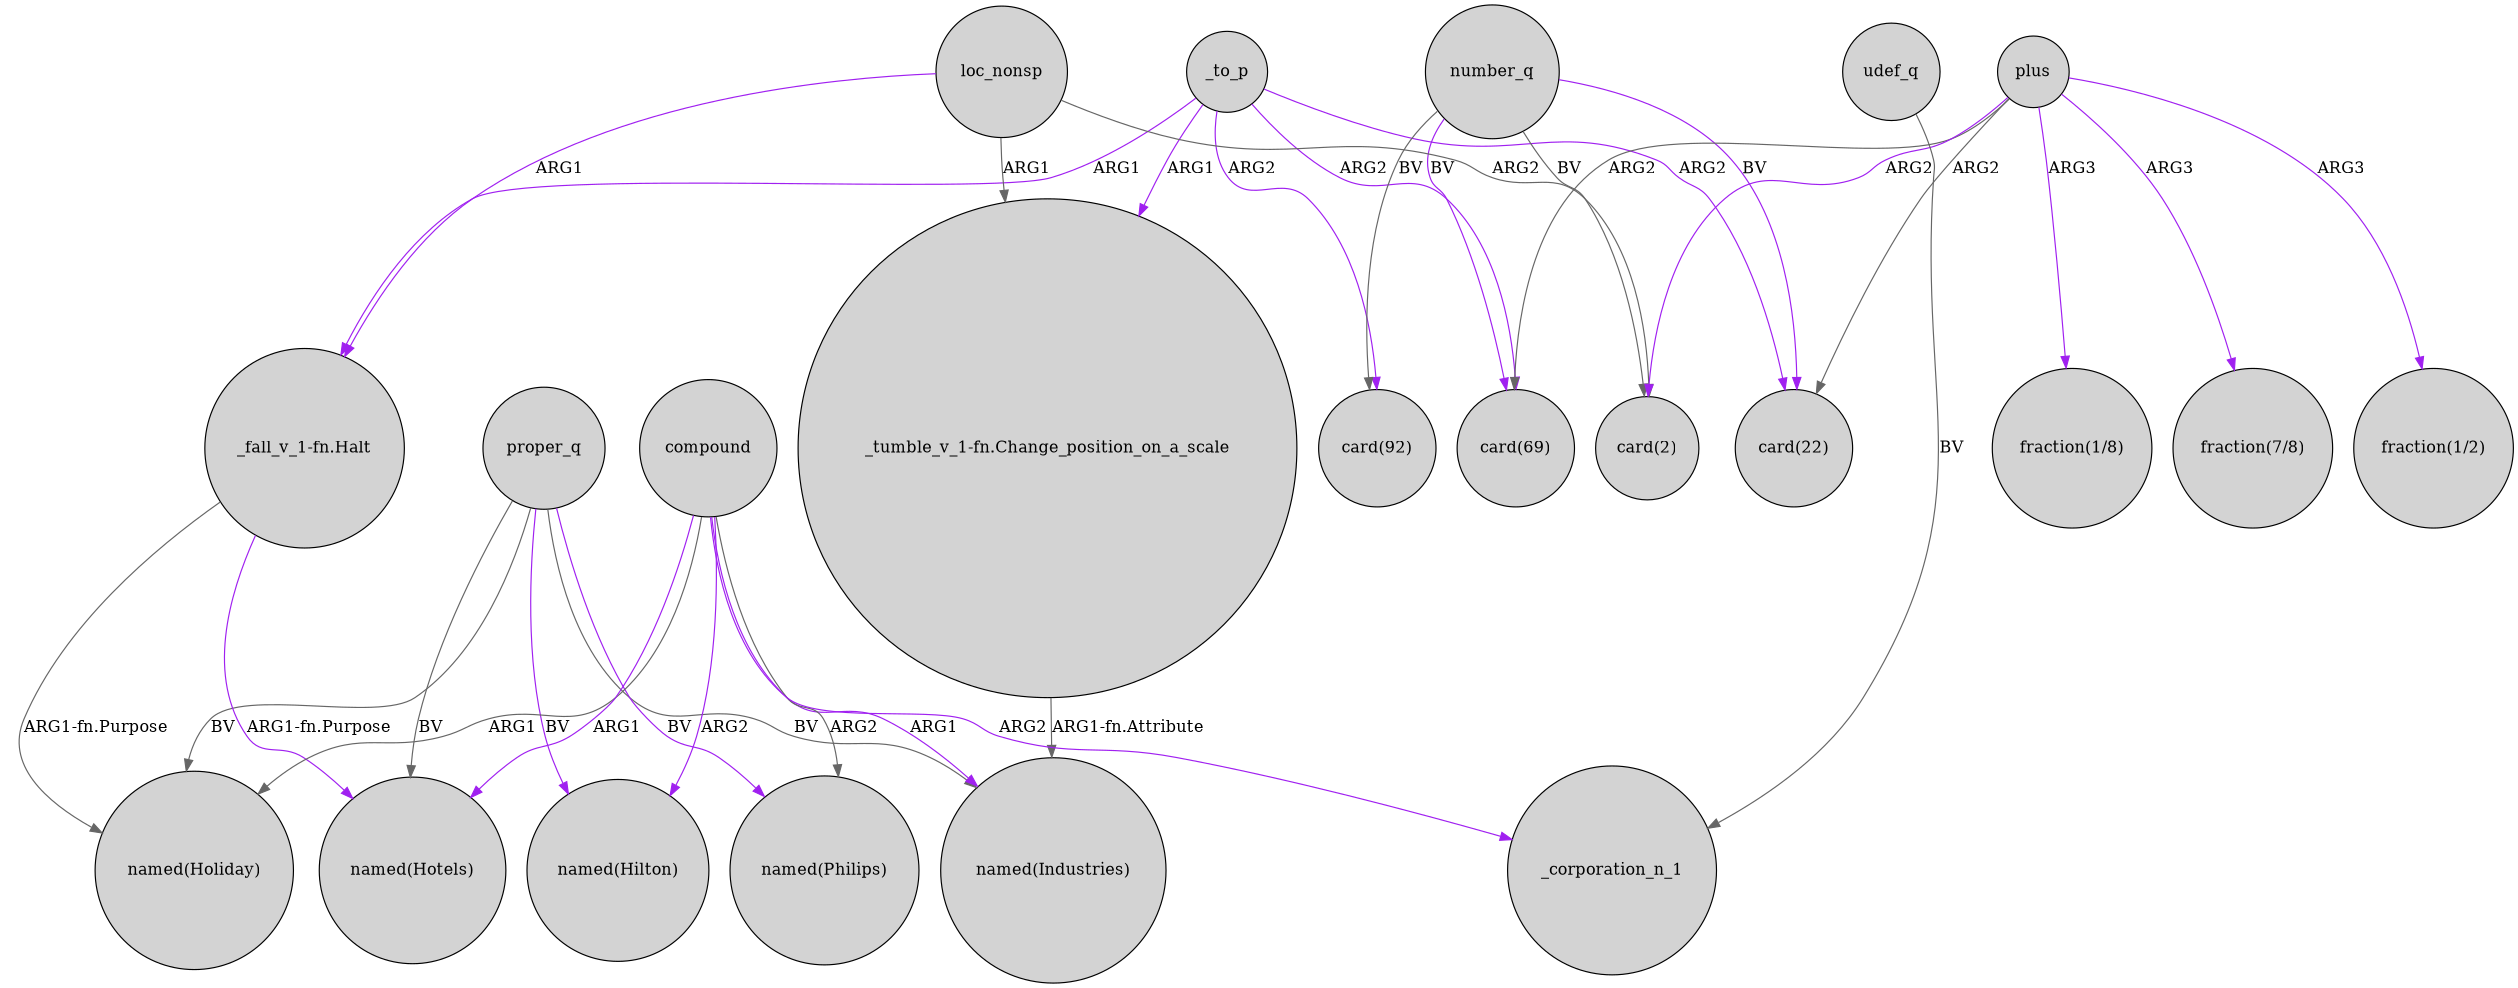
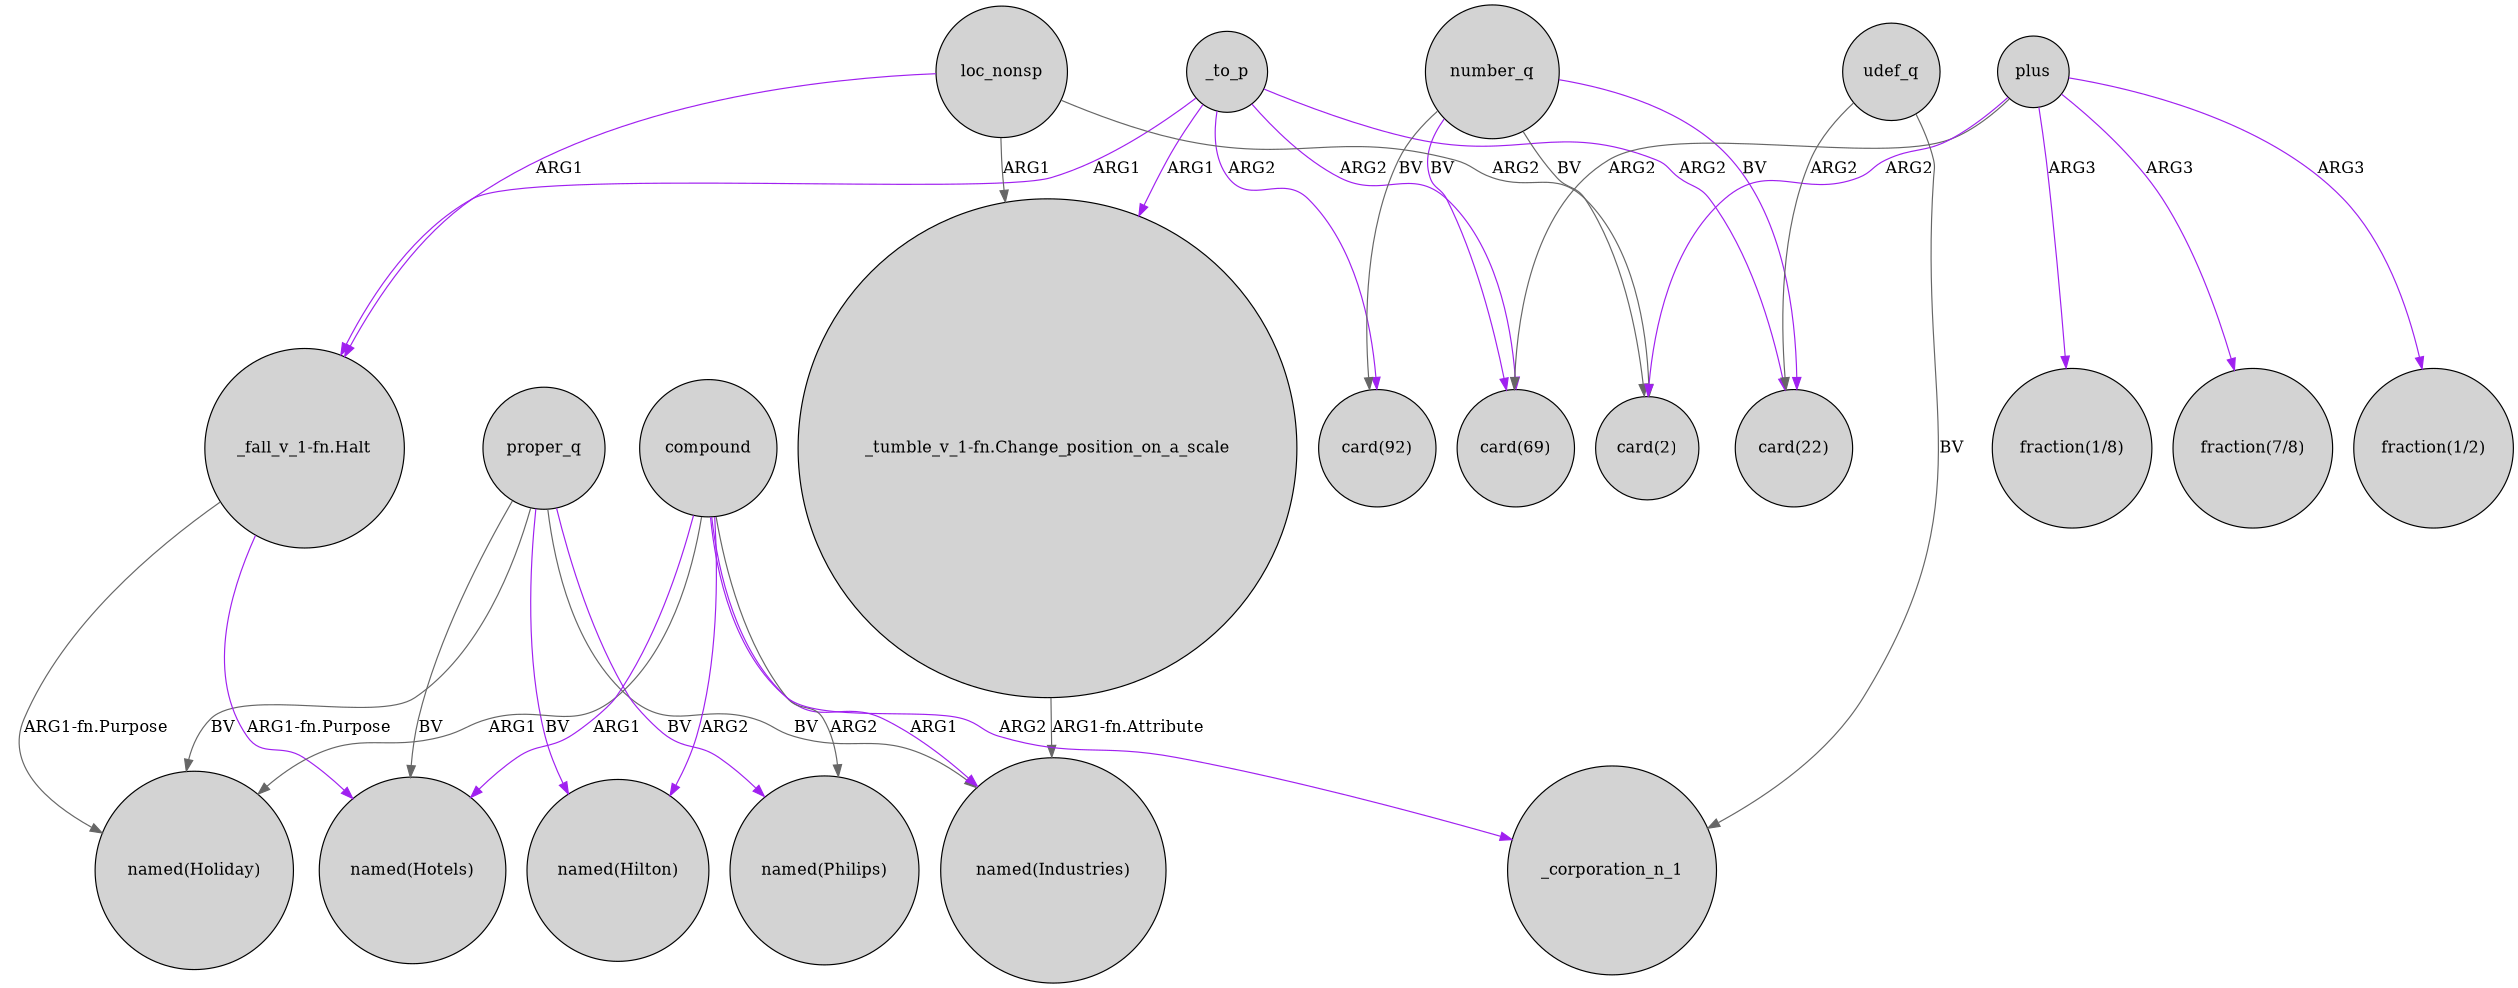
edge "plus" -> "card(22)": now "udef_q" -> "card(22)"
